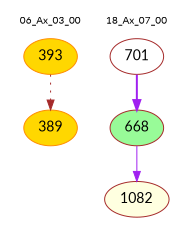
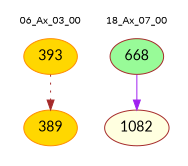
node "701": removed
